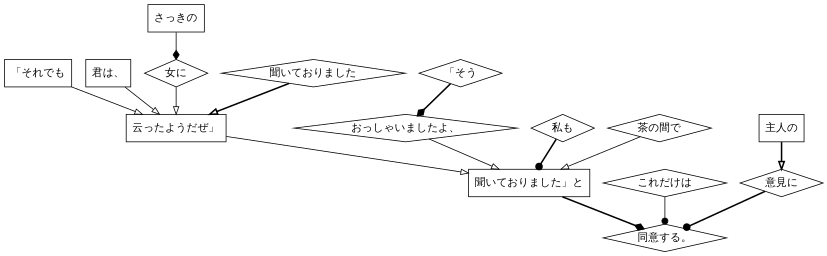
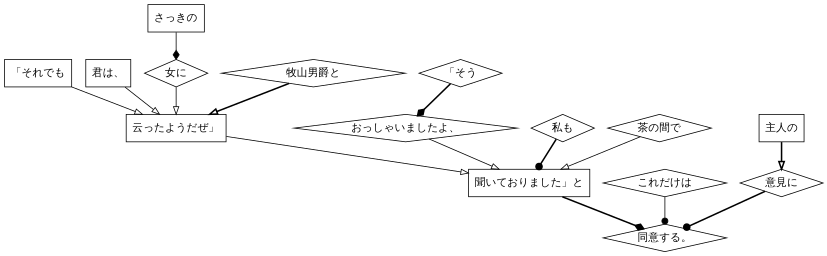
node "聞いておりました": label "聞いておりました" -> "牧山男爵と"
